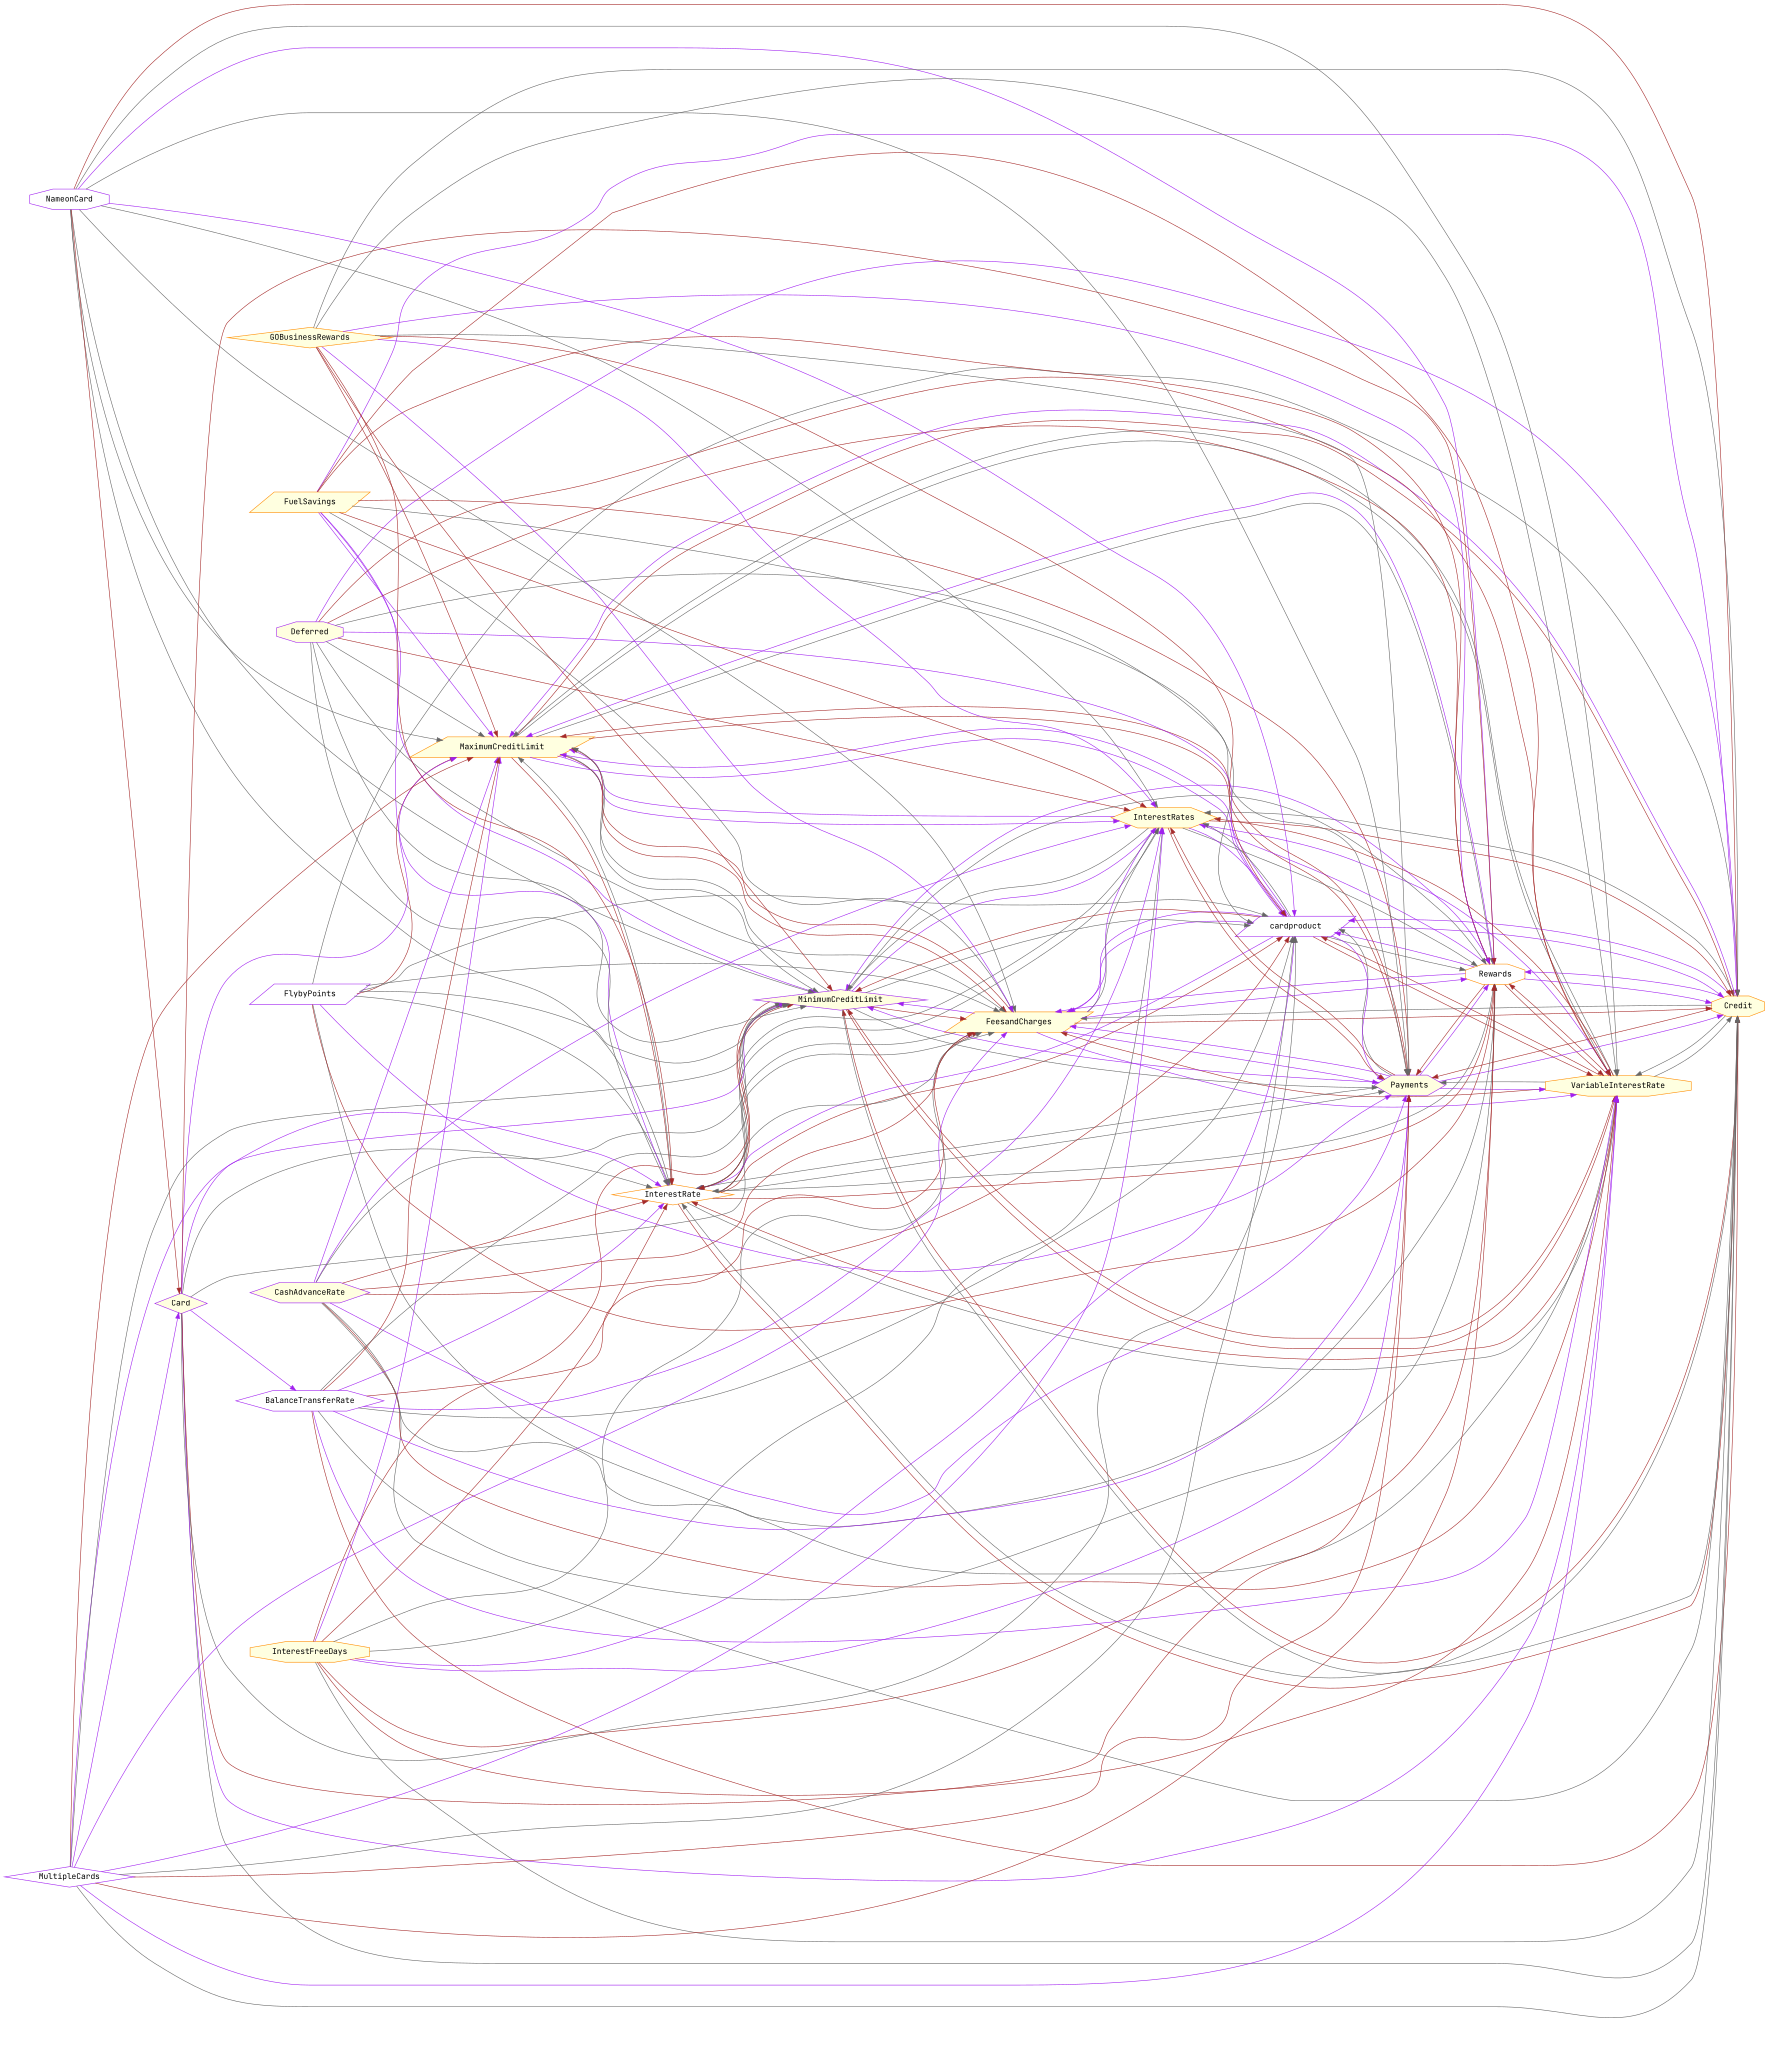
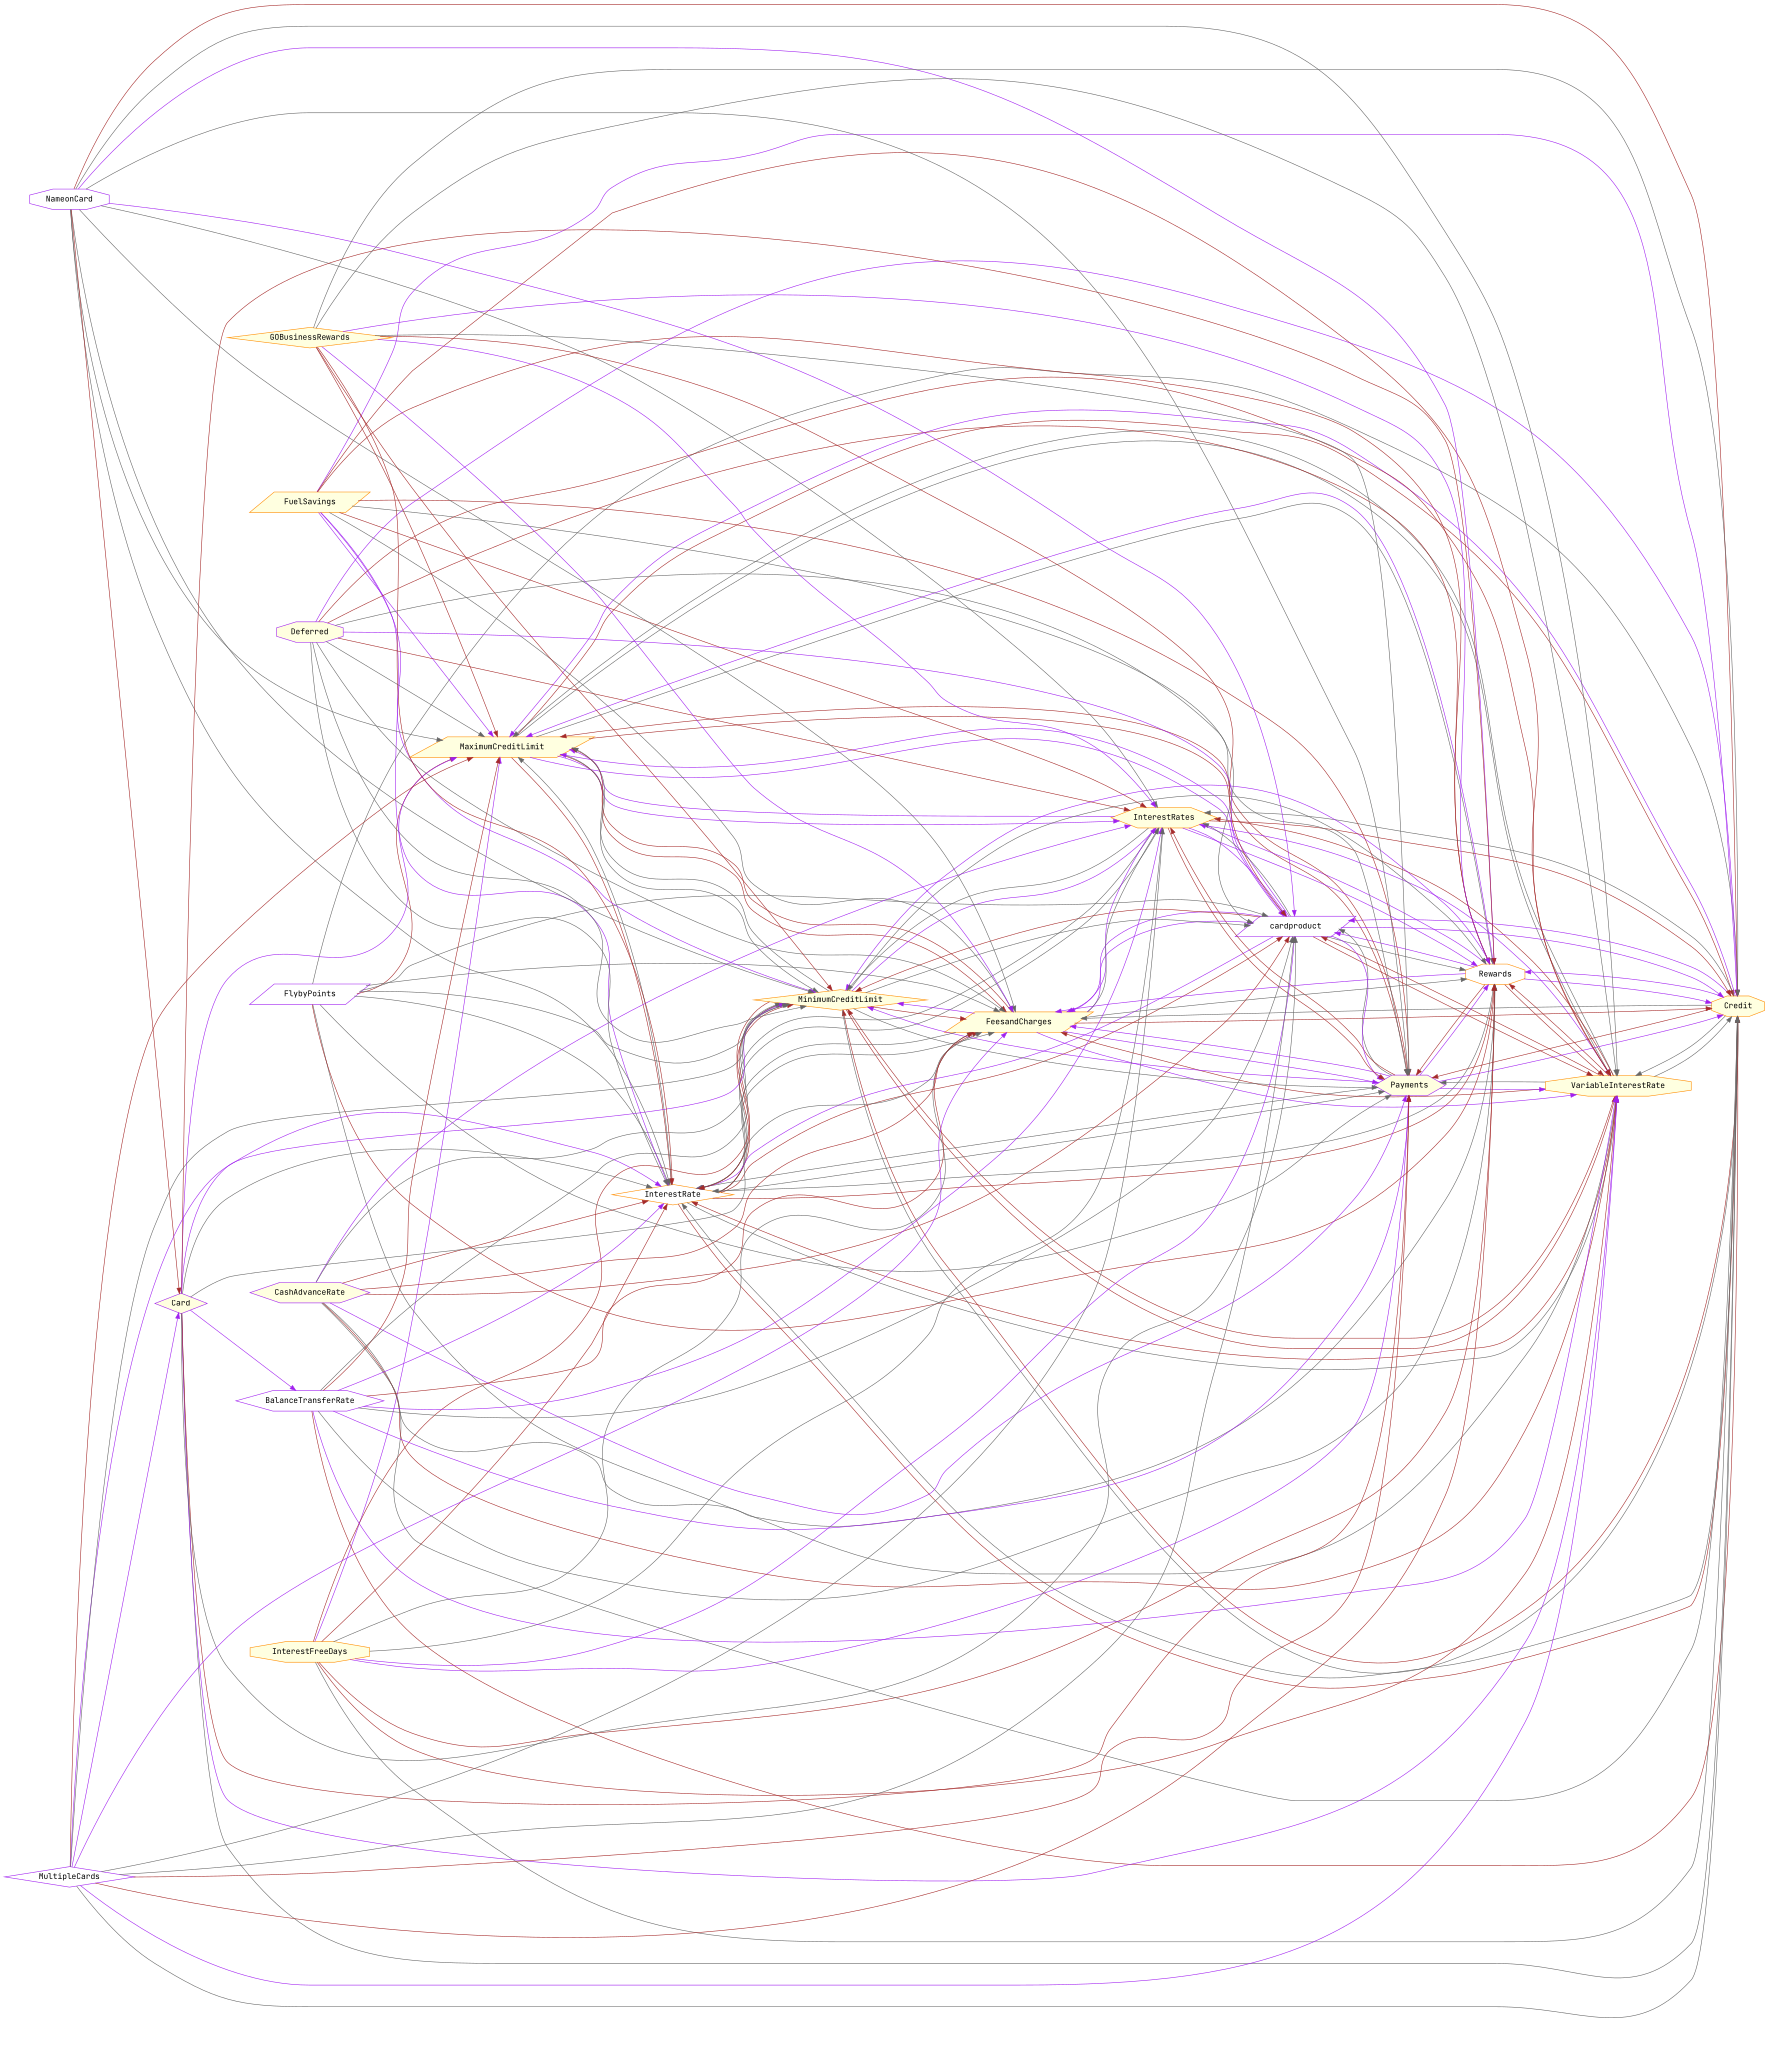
edge "InterestRates" -> "Rewards": color gray40 -> purple
edge "FeesandCharges" -> "Rewards": color purple -> gray40
node "MinimumCreditLimit": color purple -> darkorange
edge "CashAdvanceRate" -> "MaximumCreditLimit": removed
edge "FlybyPoints" -> "Payments": color purple -> gray40
edge "MultipleCards" -> "InterestRates": color purple -> gray40
